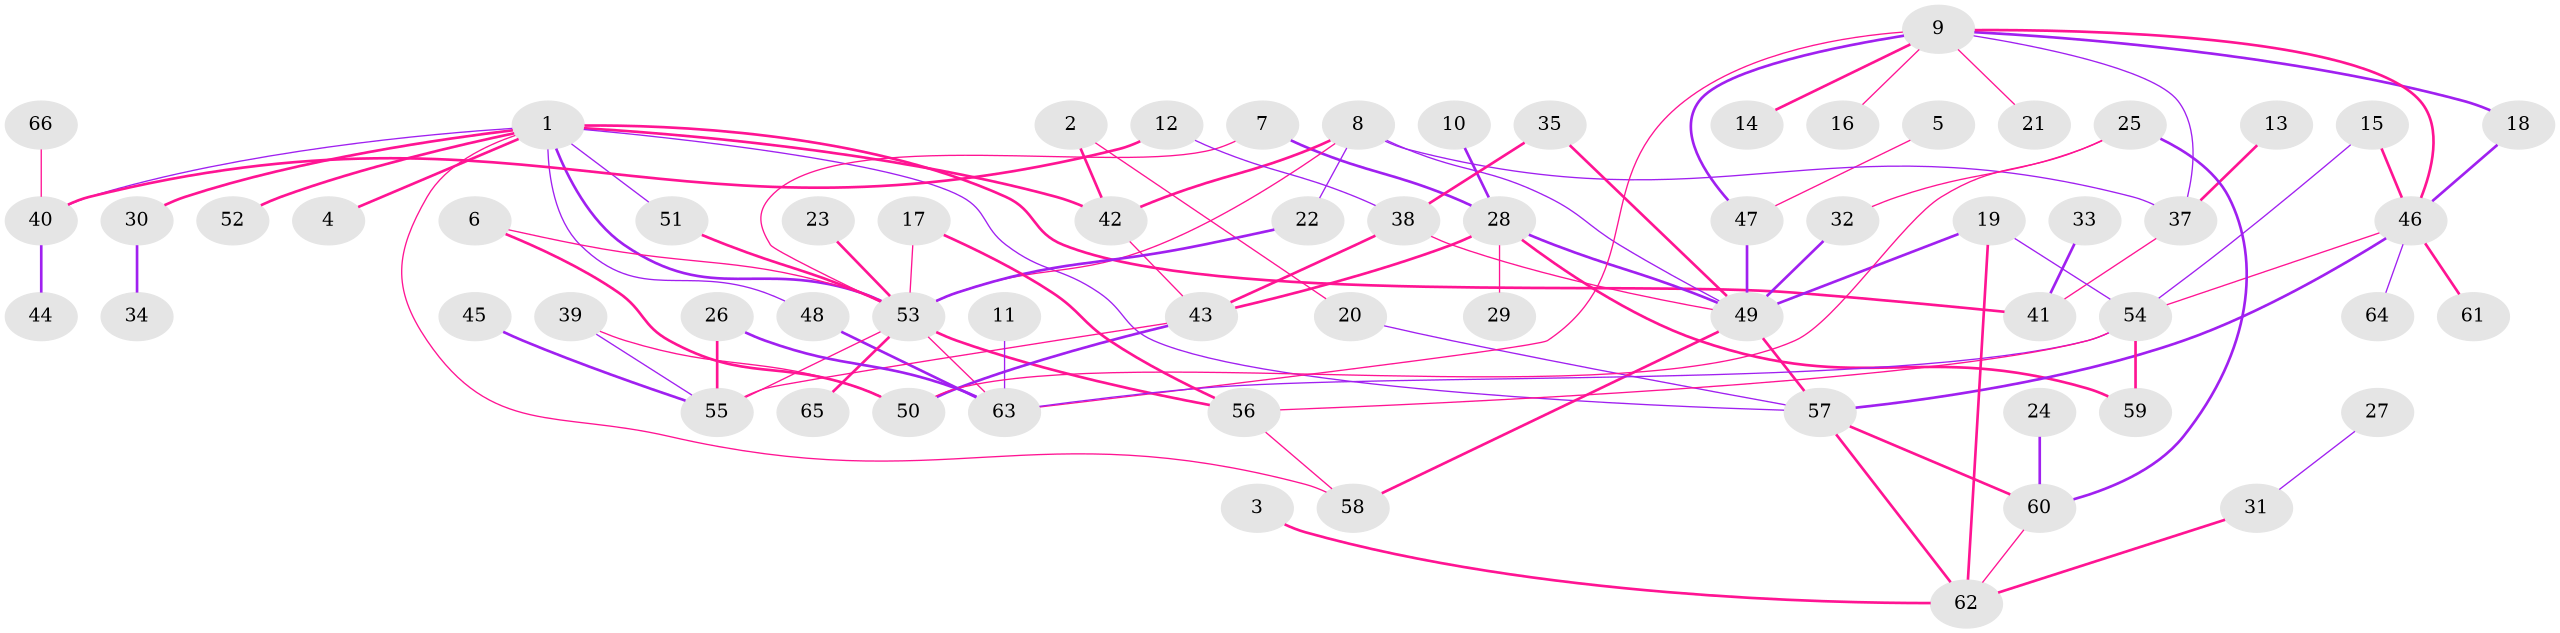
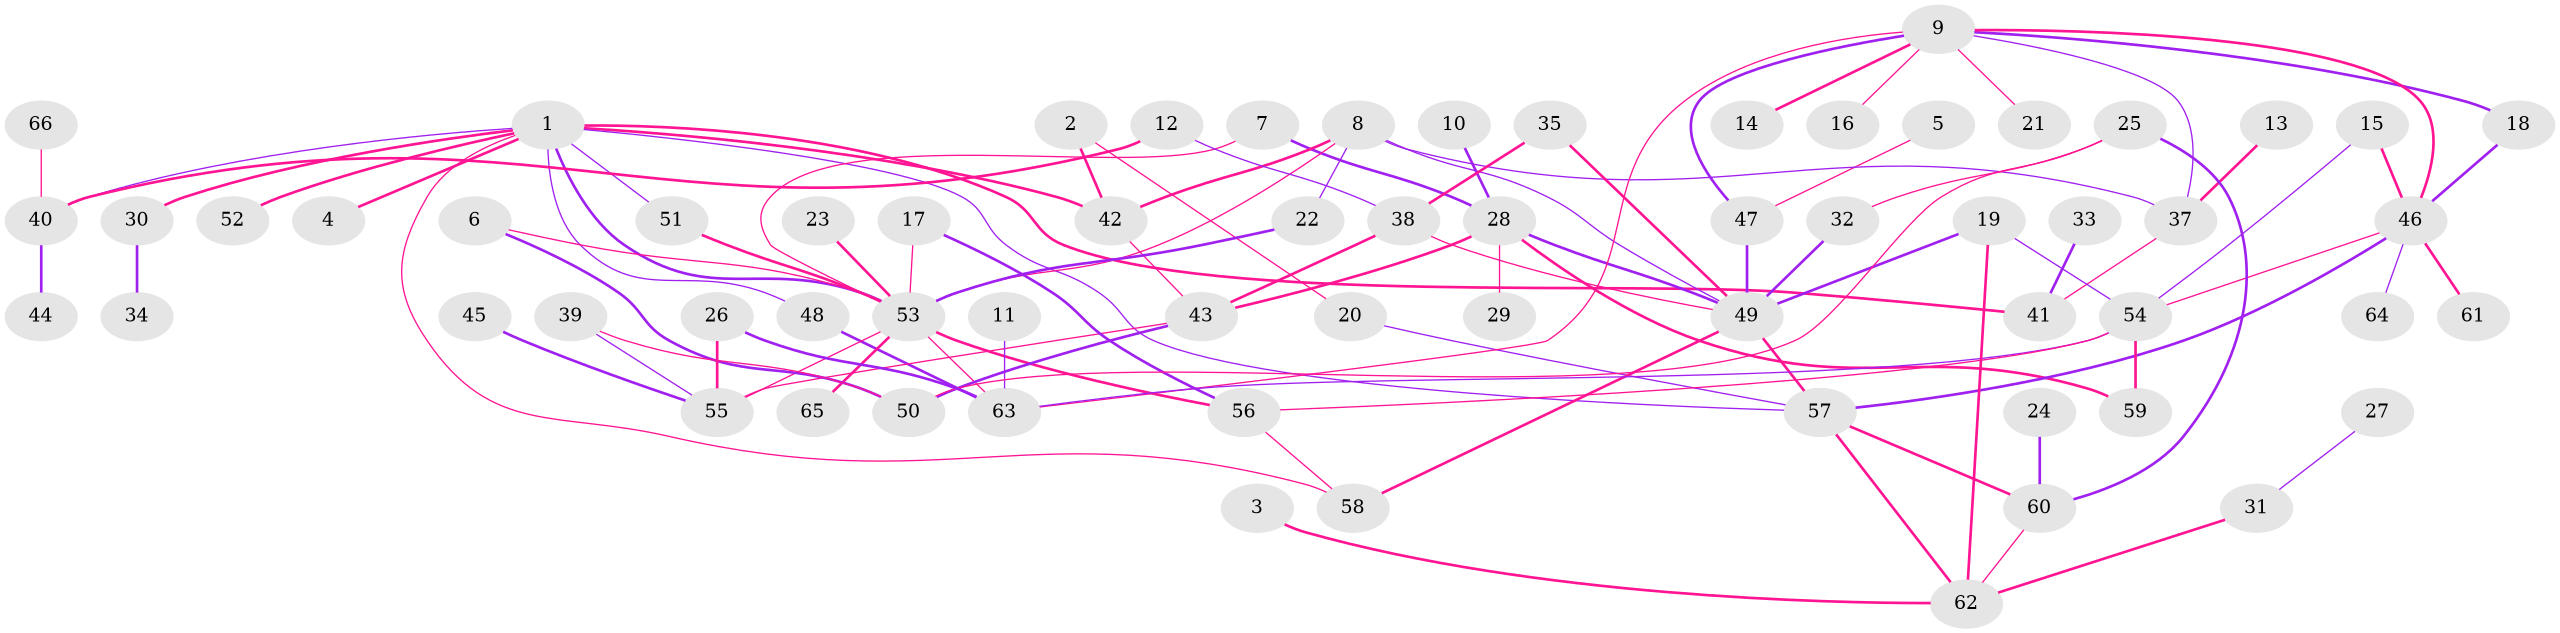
edge "17" -- "56": color deeppink -> purple
edge "6" -- "50": color deeppink -> purple
